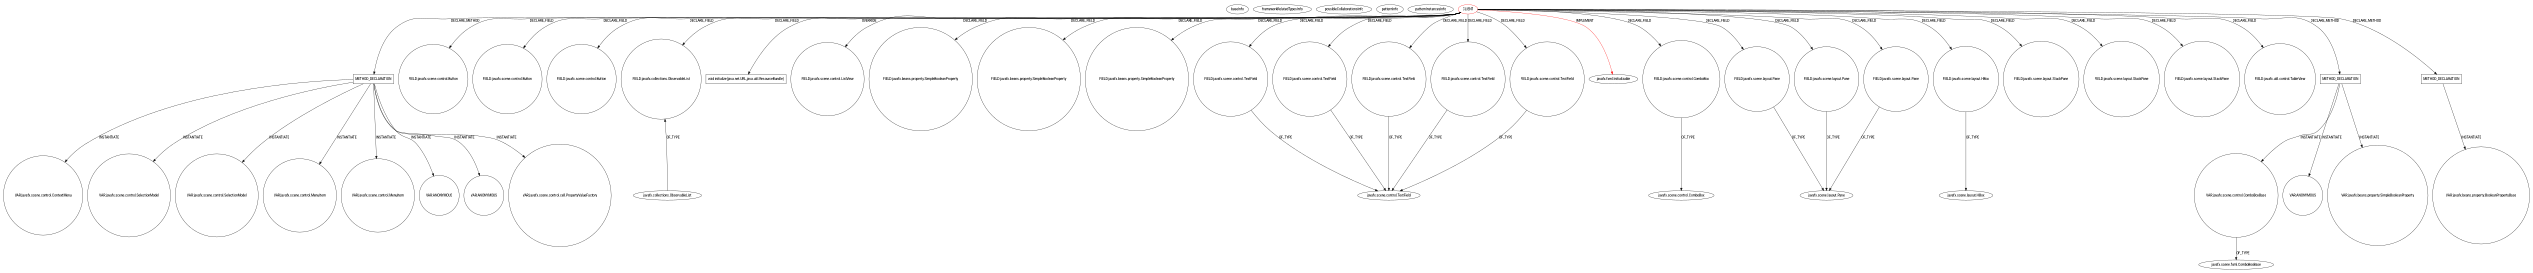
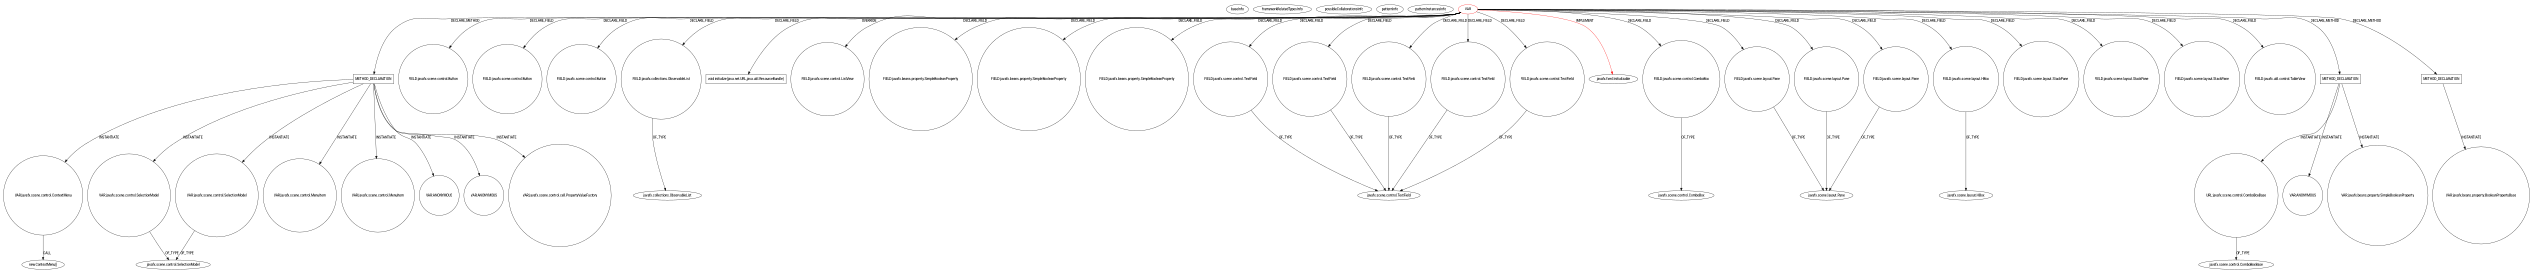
node "CLIENT": label "CLIENT" -> "VAR"
edge "javafx.collections.ObservableList" -> "FIELD:javafx.collections.ObservableList": reversed
node "VAR:javafx.scene.control.ComboBoxBase": label "VAR:javafx.scene.control.ComboBoxBase" -> "URL:javafx.scene.control.ComboBoxBase"
node "new ContextMenu()": added
node "javafx.scene.control.SelectionModel": added
node "javafx.scene.fxml.ComboBoxBase": label "javafx.scene.fxml.ComboBoxBase" -> "javafx.scene.control.ComboBoxBase"
